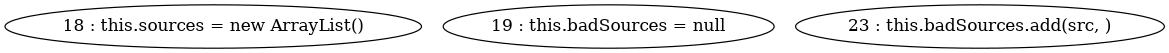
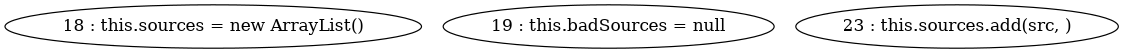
node "23 : this.badSources.add(src, )": label "23 : this.badSources.add(src, )" -> "23 : this.sources.add(src, )"
